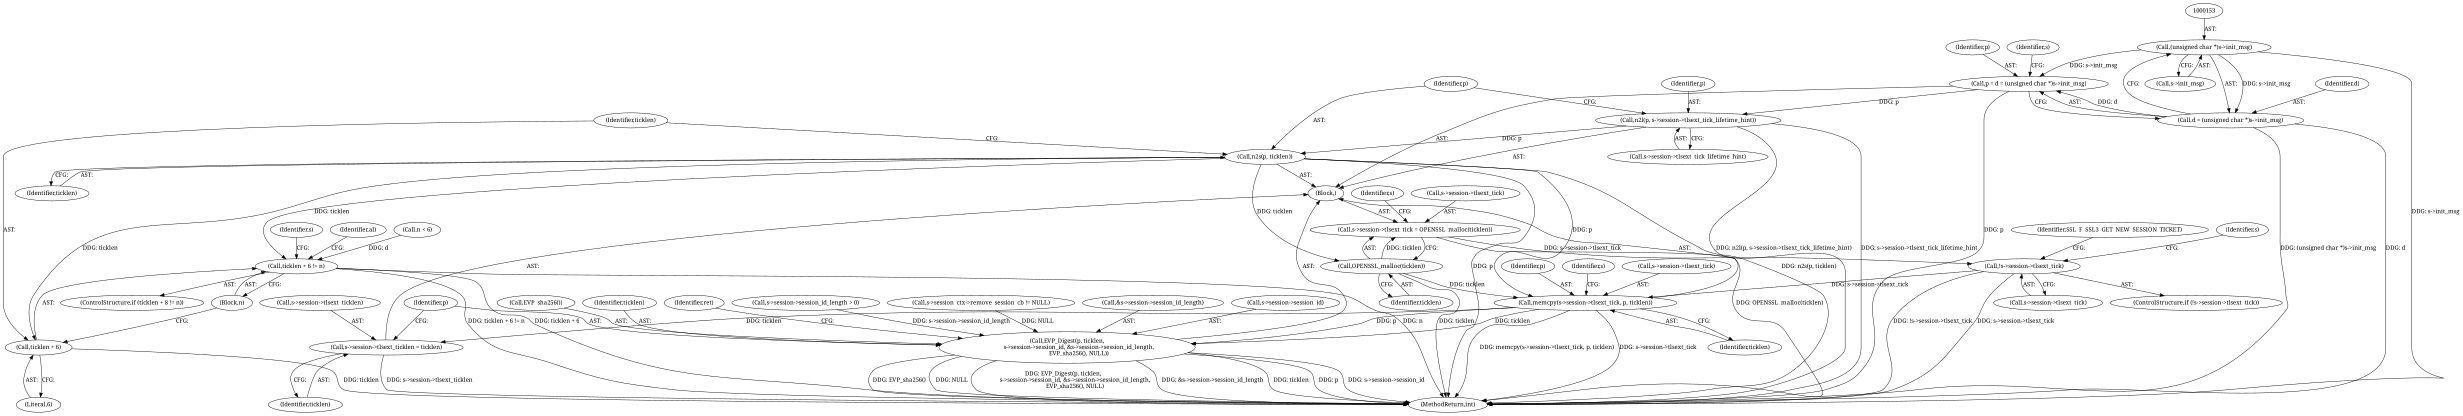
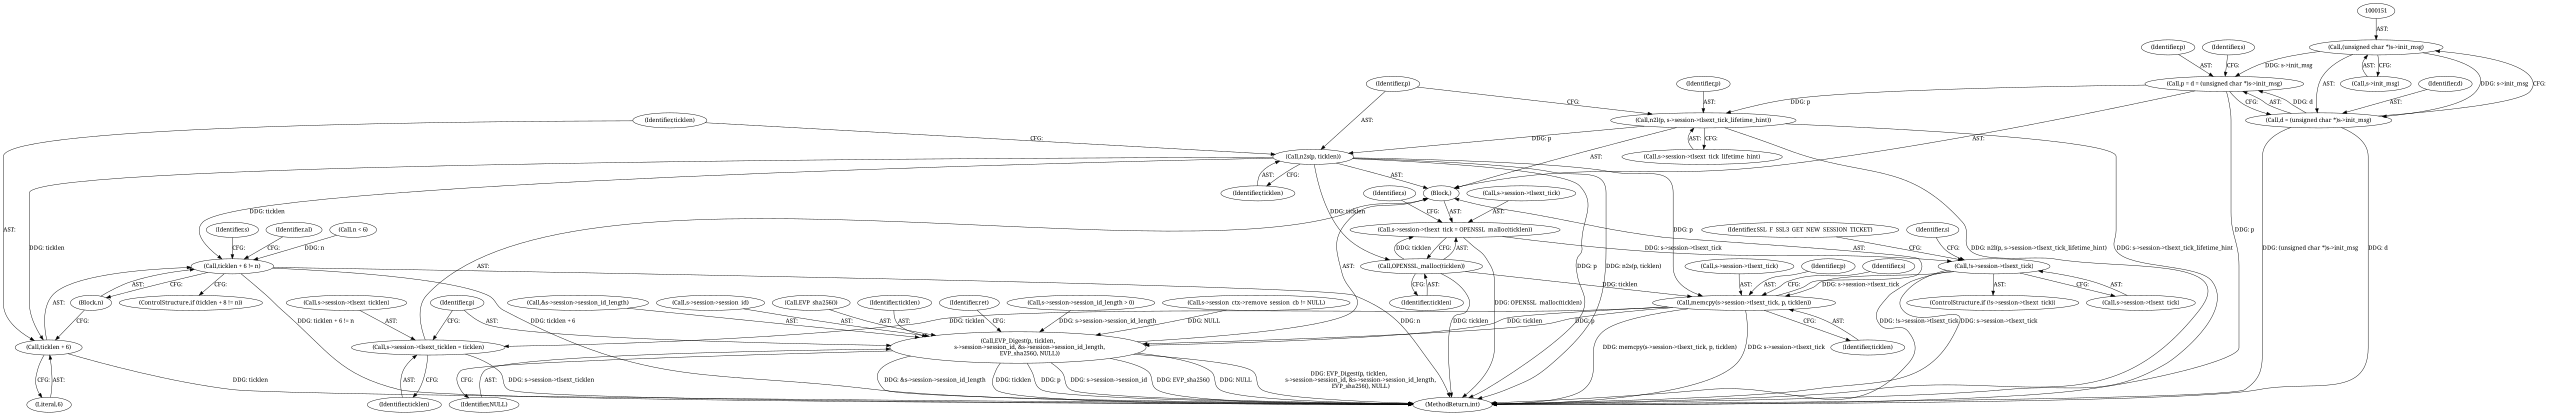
node "1000153": label "1000153" -> "1000151"
edge "(Call,n < 6)" -> "(Call,ticklen + 6 != n)": label "DDG: d" -> "DDG: n"
edge "(Call,ticklen + 6 != n)" -> "(ControlStructure,if (ticklen + 8 != n))": label "AST: " -> "CFG: "
edge "(Call,(unsigned char *)s->init_msg)" -> "(MethodReturn,int)": removed, label "DDG: s->init_msg"
node "(Identifier,NULL)": added
